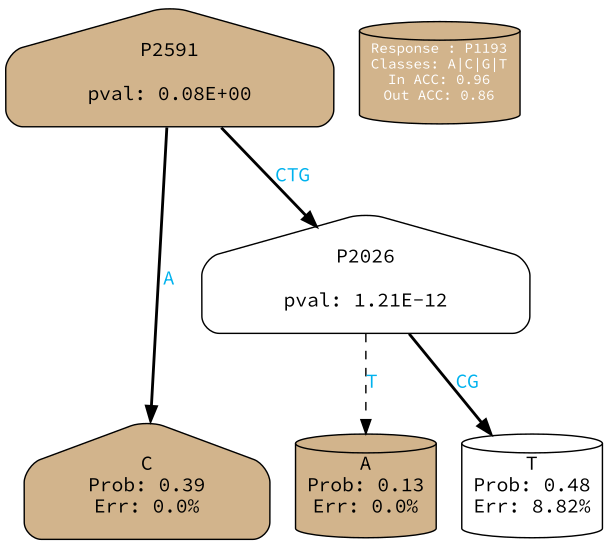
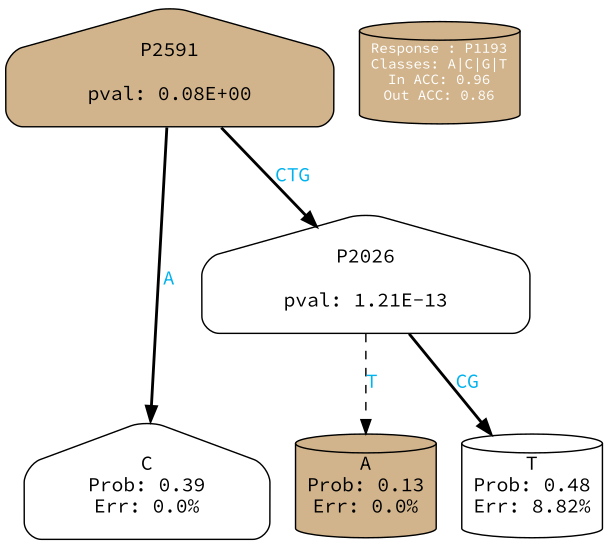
node "P2026 pval: 1.21E-12": label "P2026 pval: 1.21E-12" -> "P2026 pval: 1.21E-13"
node "C Prob: 0.39 Err: 0.0%": fillcolor tan -> white
